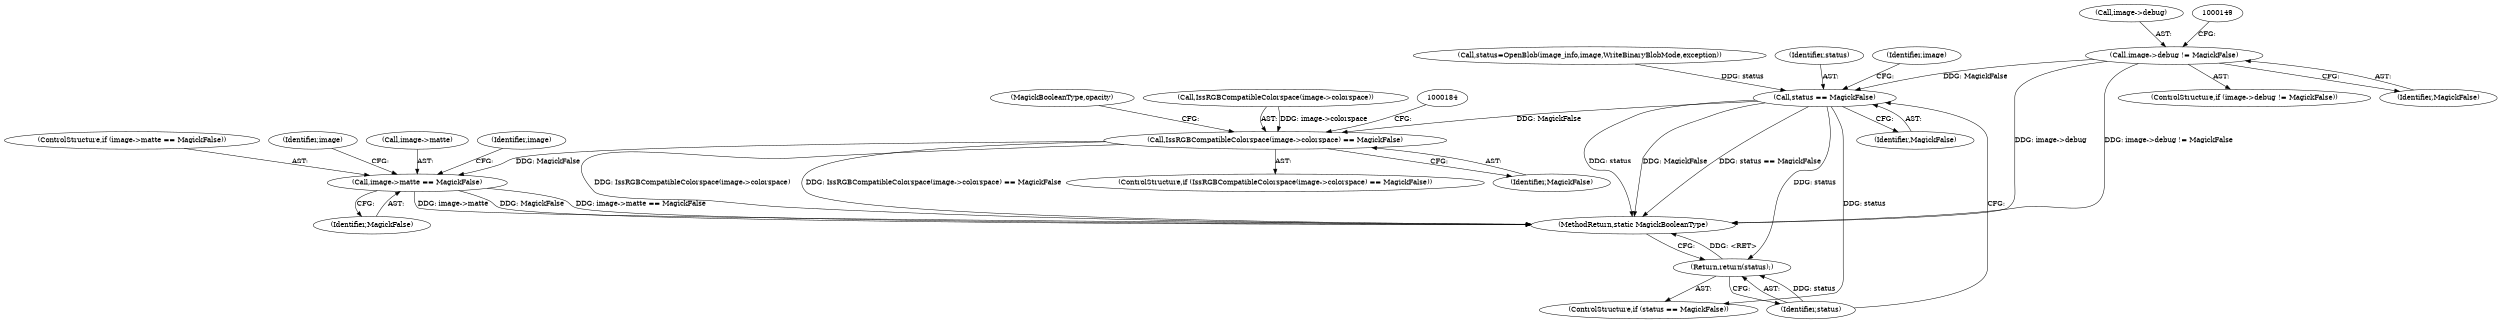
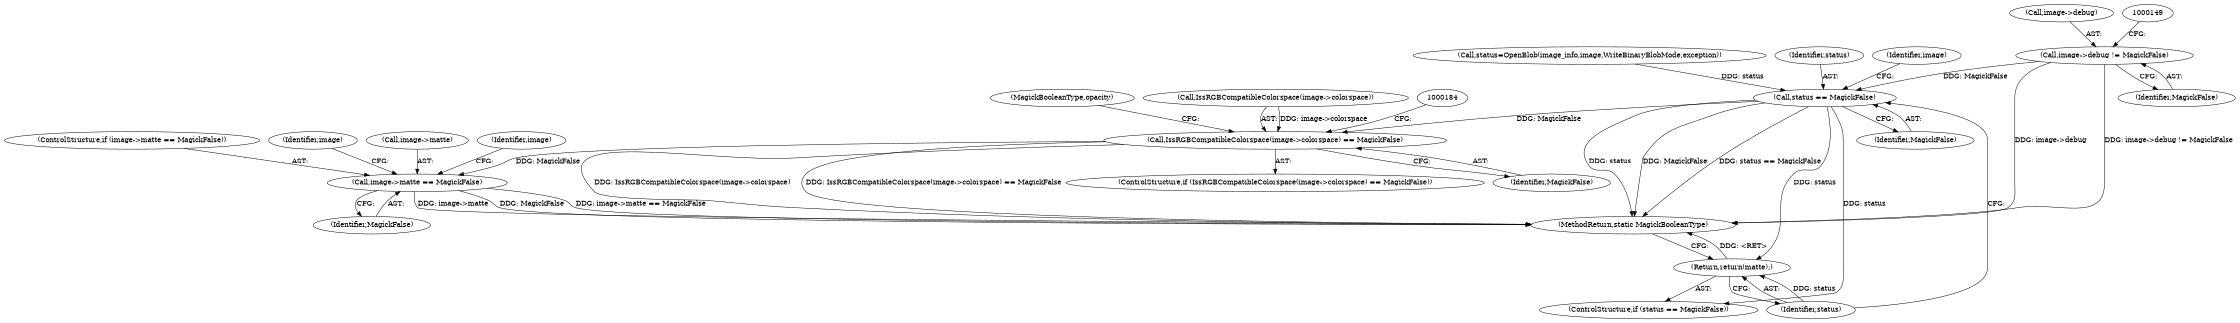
node "(ControlStructure,if (image->debug != MagickFalse))": removed
node "(Return,return(status);)": label "(Return,return(status);)" -> "(Return,return(matte);)"
